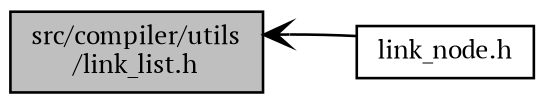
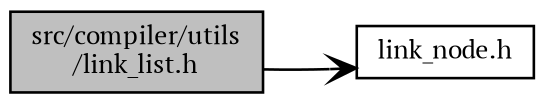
edge "link_node.h" -> "src/compiler/utils /link_list.h": reversed
